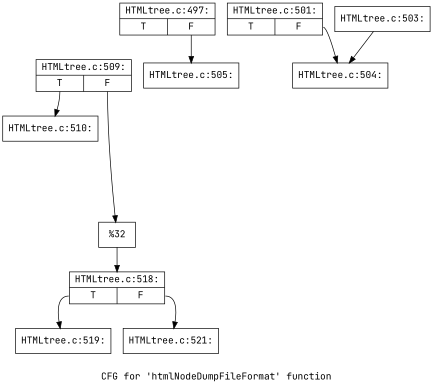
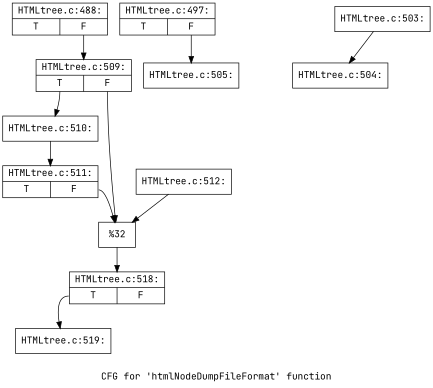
node "HTMLtree.c:488:": added
node "HTMLtree.c:501:": removed
node "HTMLtree.c:511:": added
node "HTMLtree.c:512:": added
node "HTMLtree.c:521:": removed
